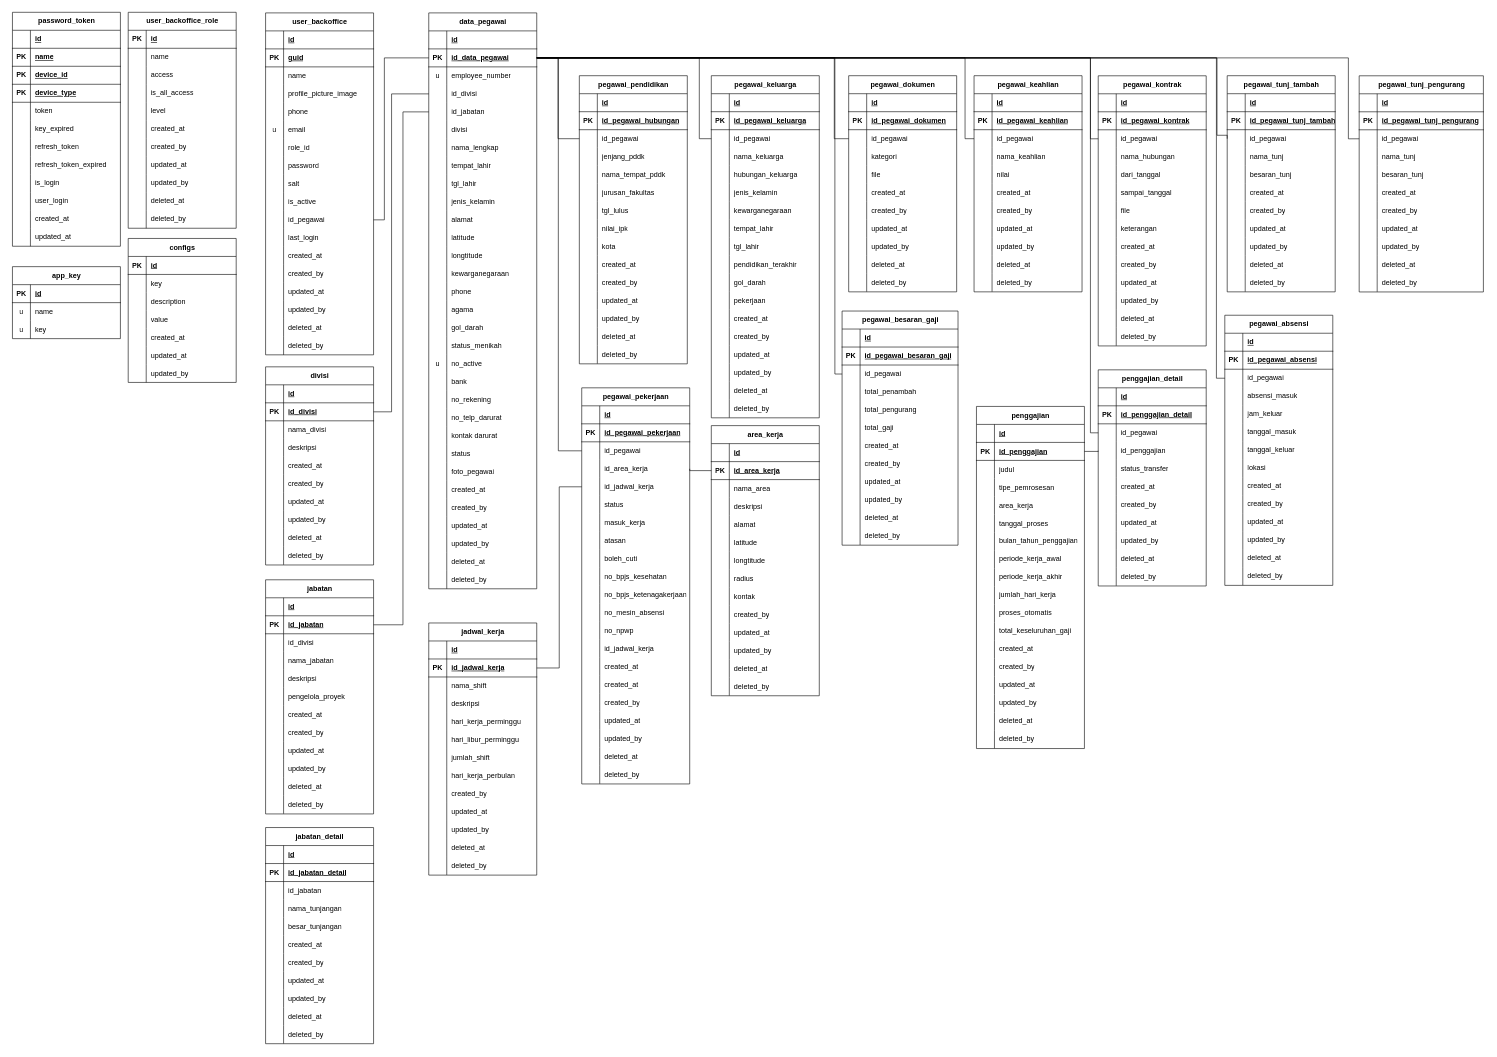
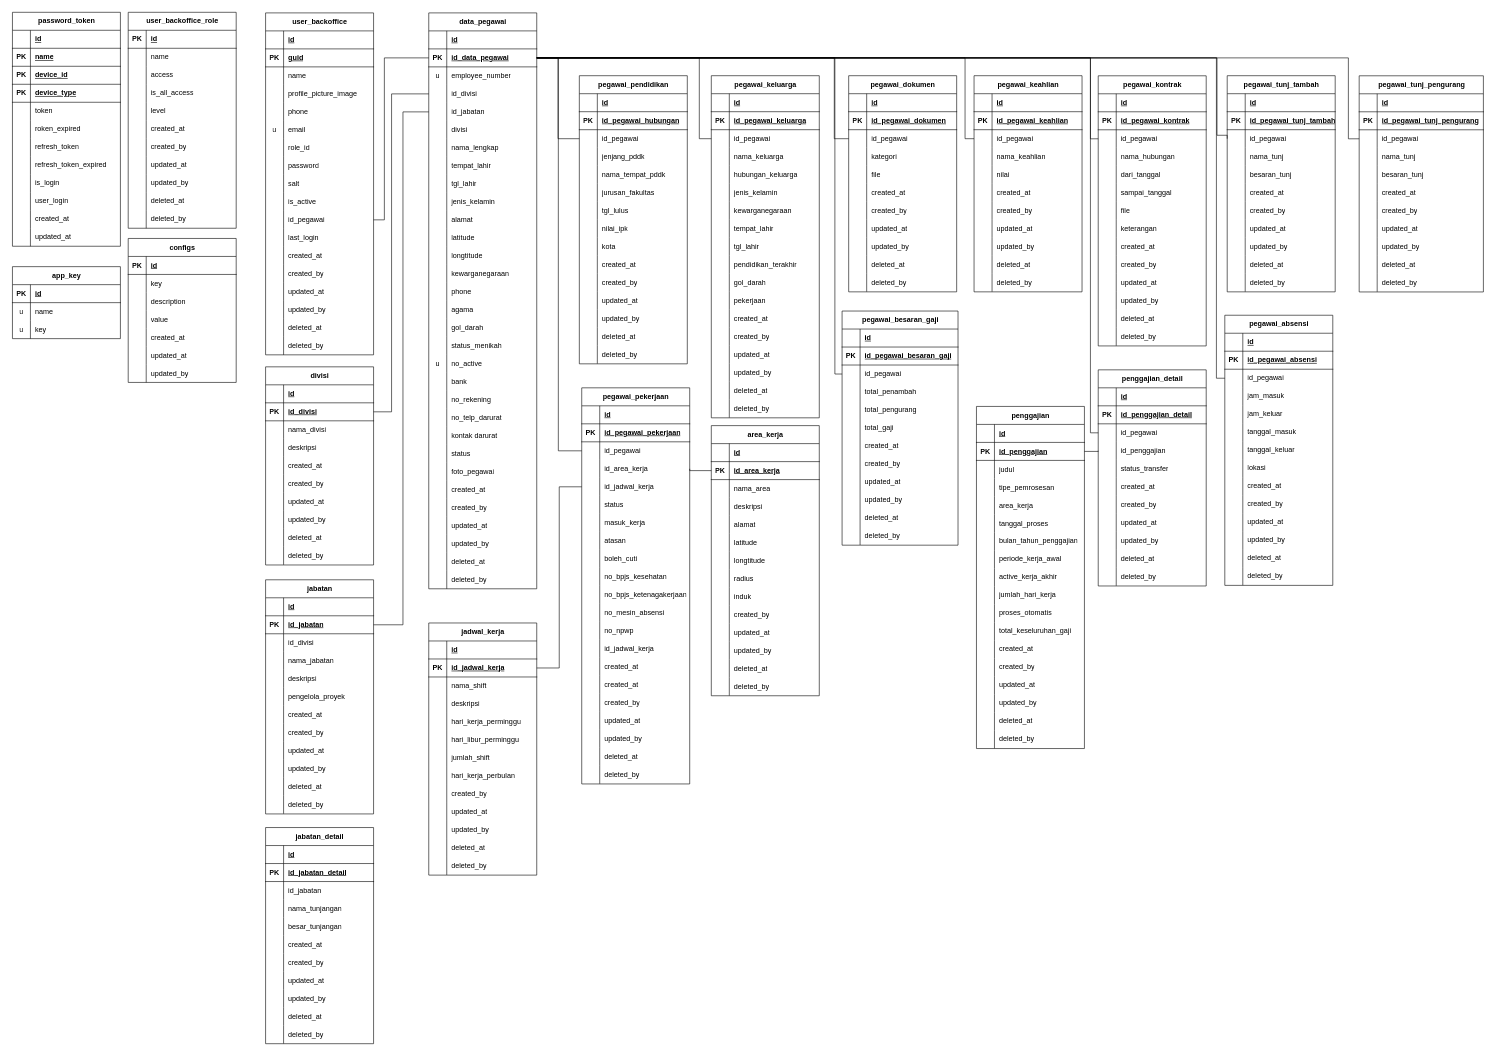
node "key_expired": label "key_expired" -> "roken_expired"
node "absensi_masuk": label "absensi_masuk" -> "jam_masuk"
node "periode_kerja_akhir": label "periode_kerja_akhir" -> "active_kerja_akhir"
node "kontak": label "kontak" -> "induk"
